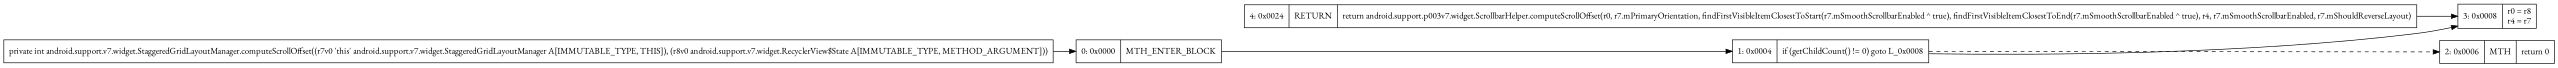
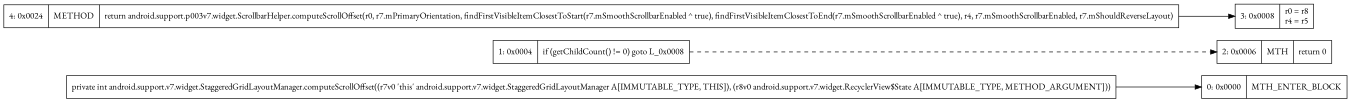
node "4: 0x0024": text "RETURN" -> "METHOD"
node "3: 0x0008": text "r4 = r7" -> "r4 = r5"
edge "1: 0x0004" -> "3: 0x0008": removed
edge "0: 0x0000" -> "1: 0x0004": removed
